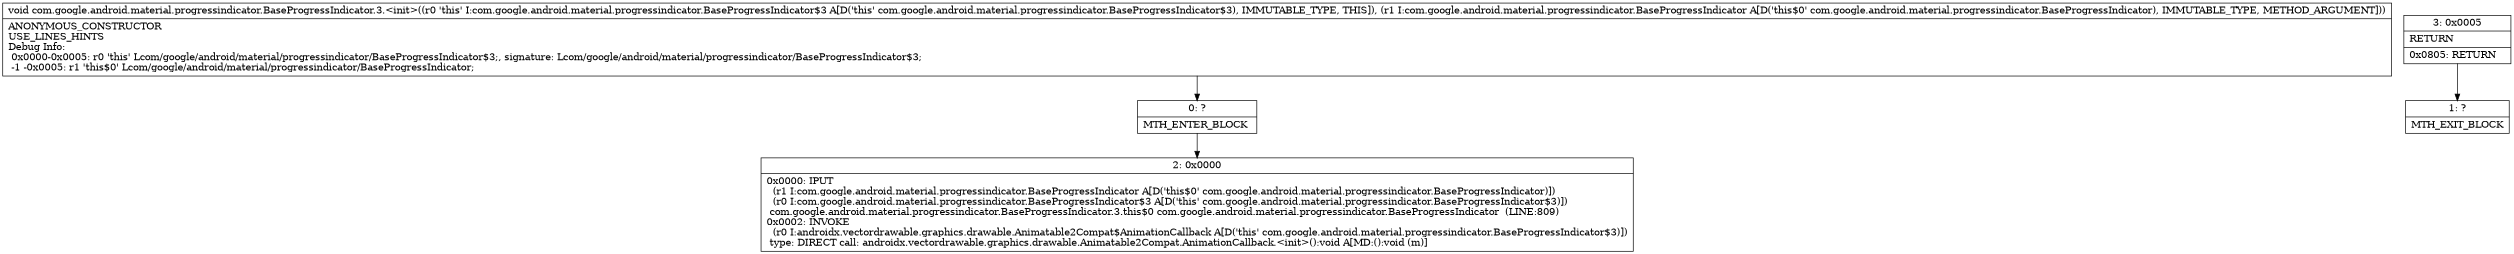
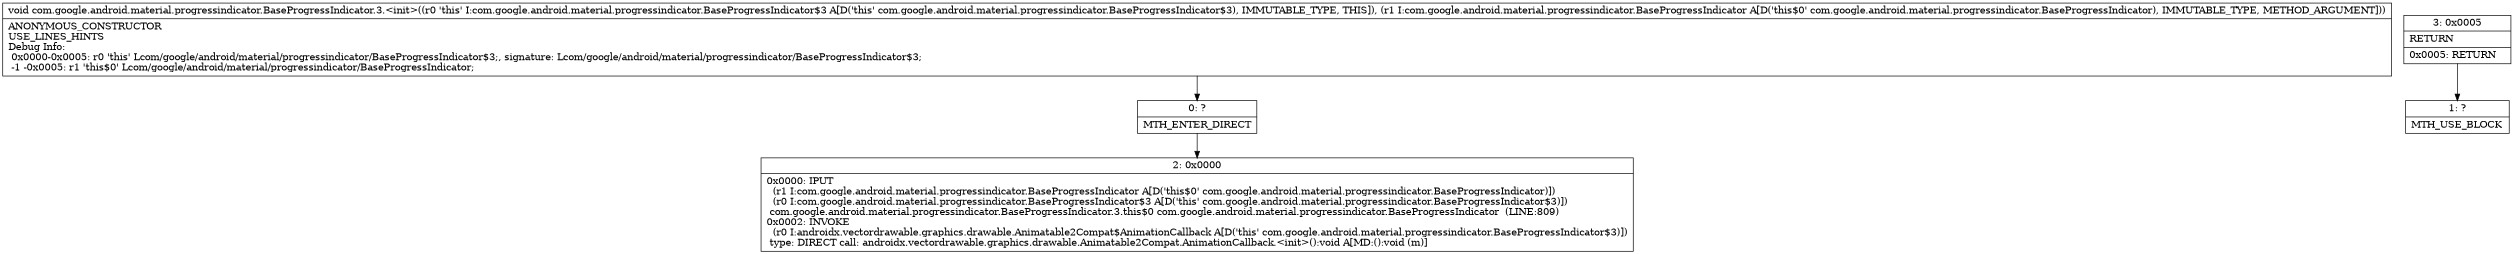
node "3: 0x0005": text "0x0805: RETURN" -> "0x0005: RETURN"
node "0: ?": text "MTH_ENTER_BLOCK" -> "MTH_ENTER_DIRECT"
node "1: ?": text "MTH_EXIT_BLOCK" -> "MTH_USE_BLOCK"
